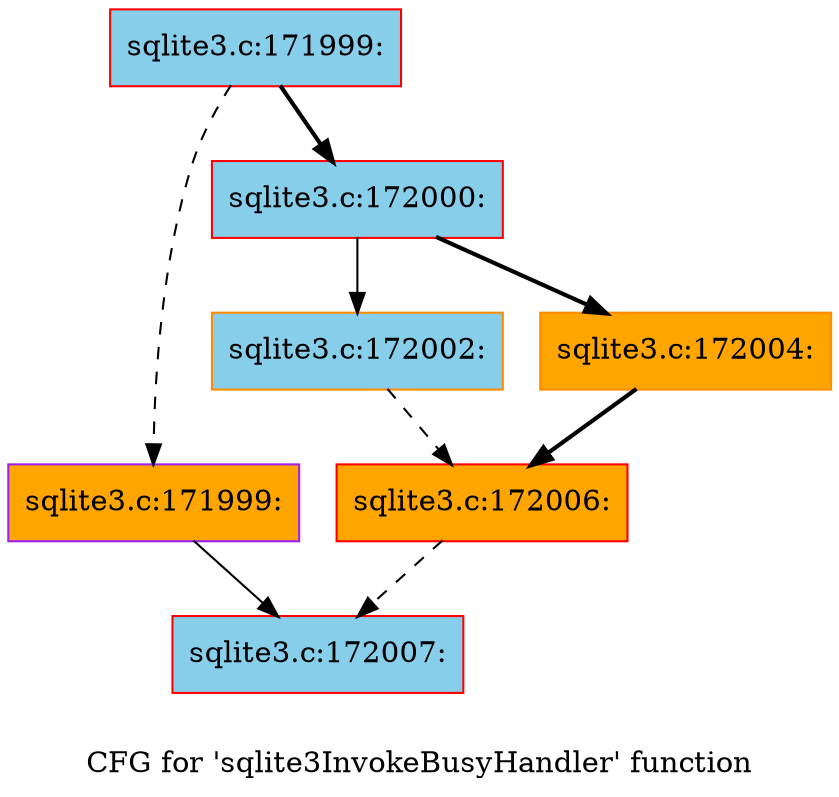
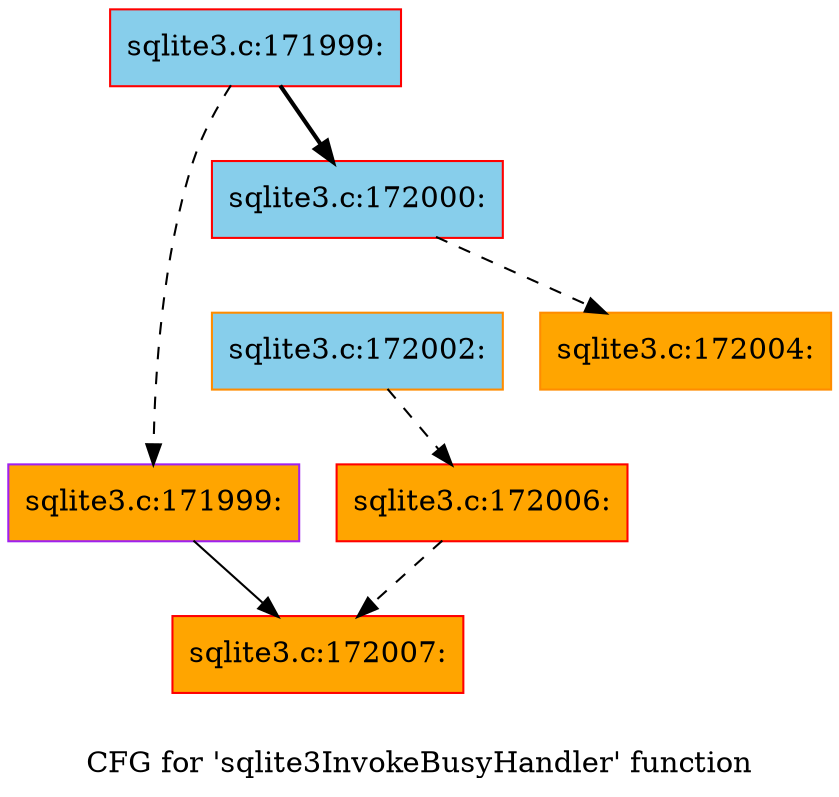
edge "sqlite3.c:172000:" -> "sqlite3.c:172002:": removed
edge "sqlite3.c:172000:" -> "sqlite3.c:172004:": style bold -> dashed
edge "sqlite3.c:172004:" -> "sqlite3.c:172006:": removed
node "sqlite3.c:172007:": fillcolor skyblue -> orange
